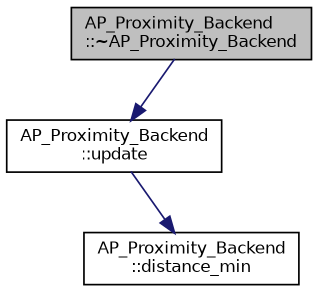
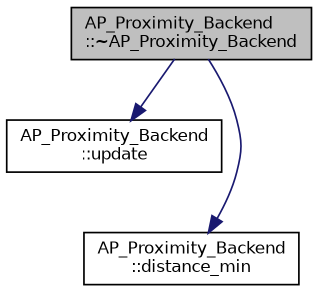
edge "AP_Proximity_Backend ::update" -> "AP_Proximity_Backend ::distance_min": now "AP_Proximity_Backend ::~AP_Proximity_Backend" -> "AP_Proximity_Backend ::distance_min"
